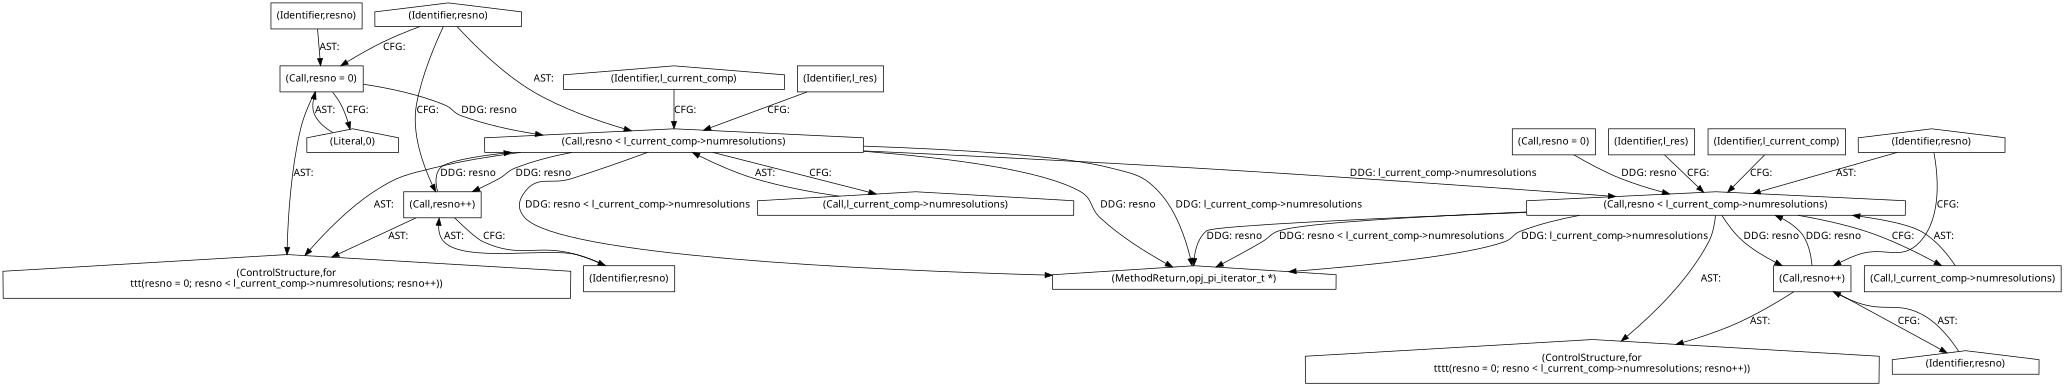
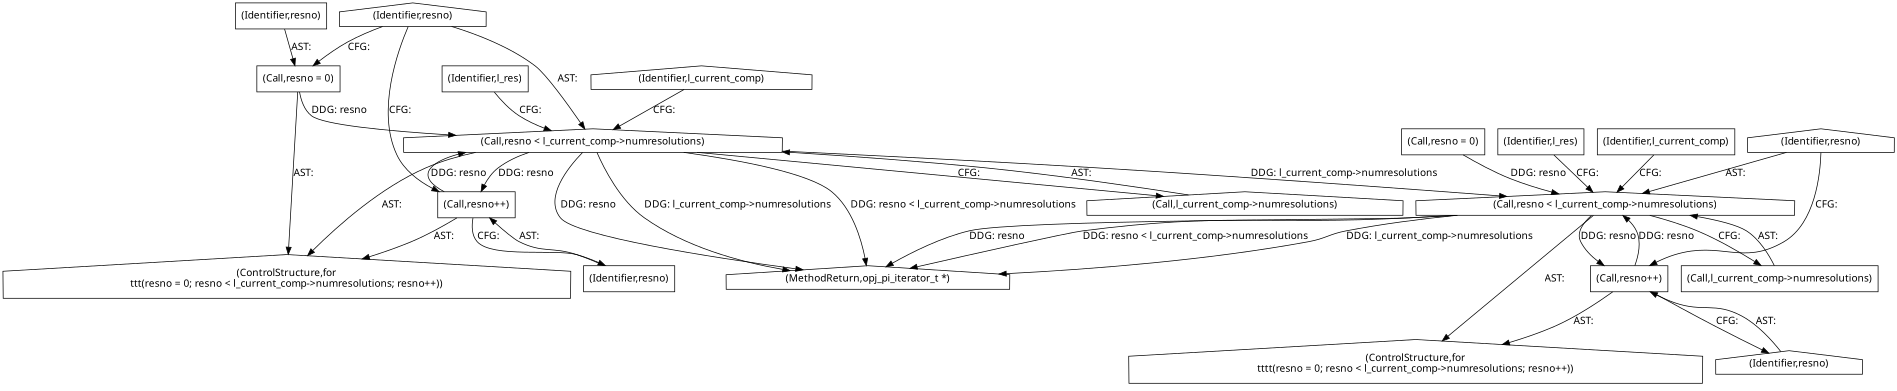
node "(Literal,0)": removed
